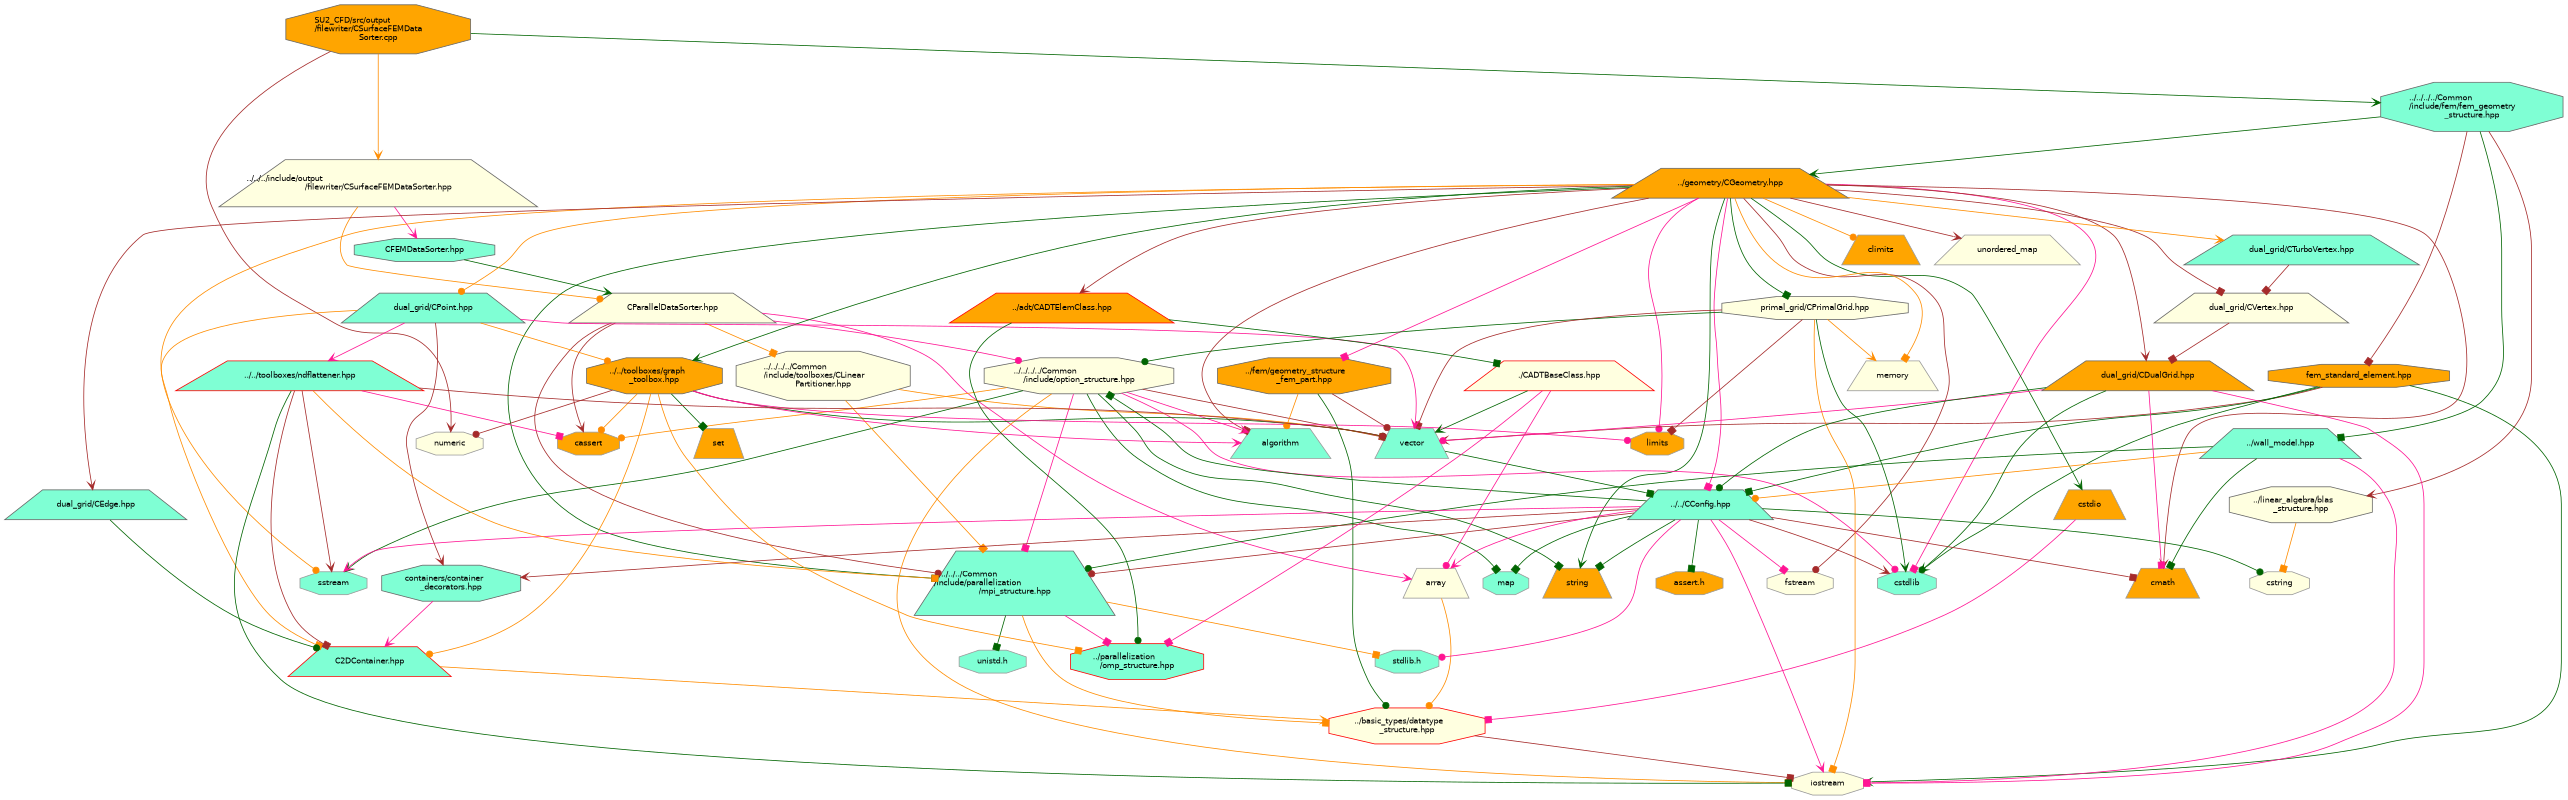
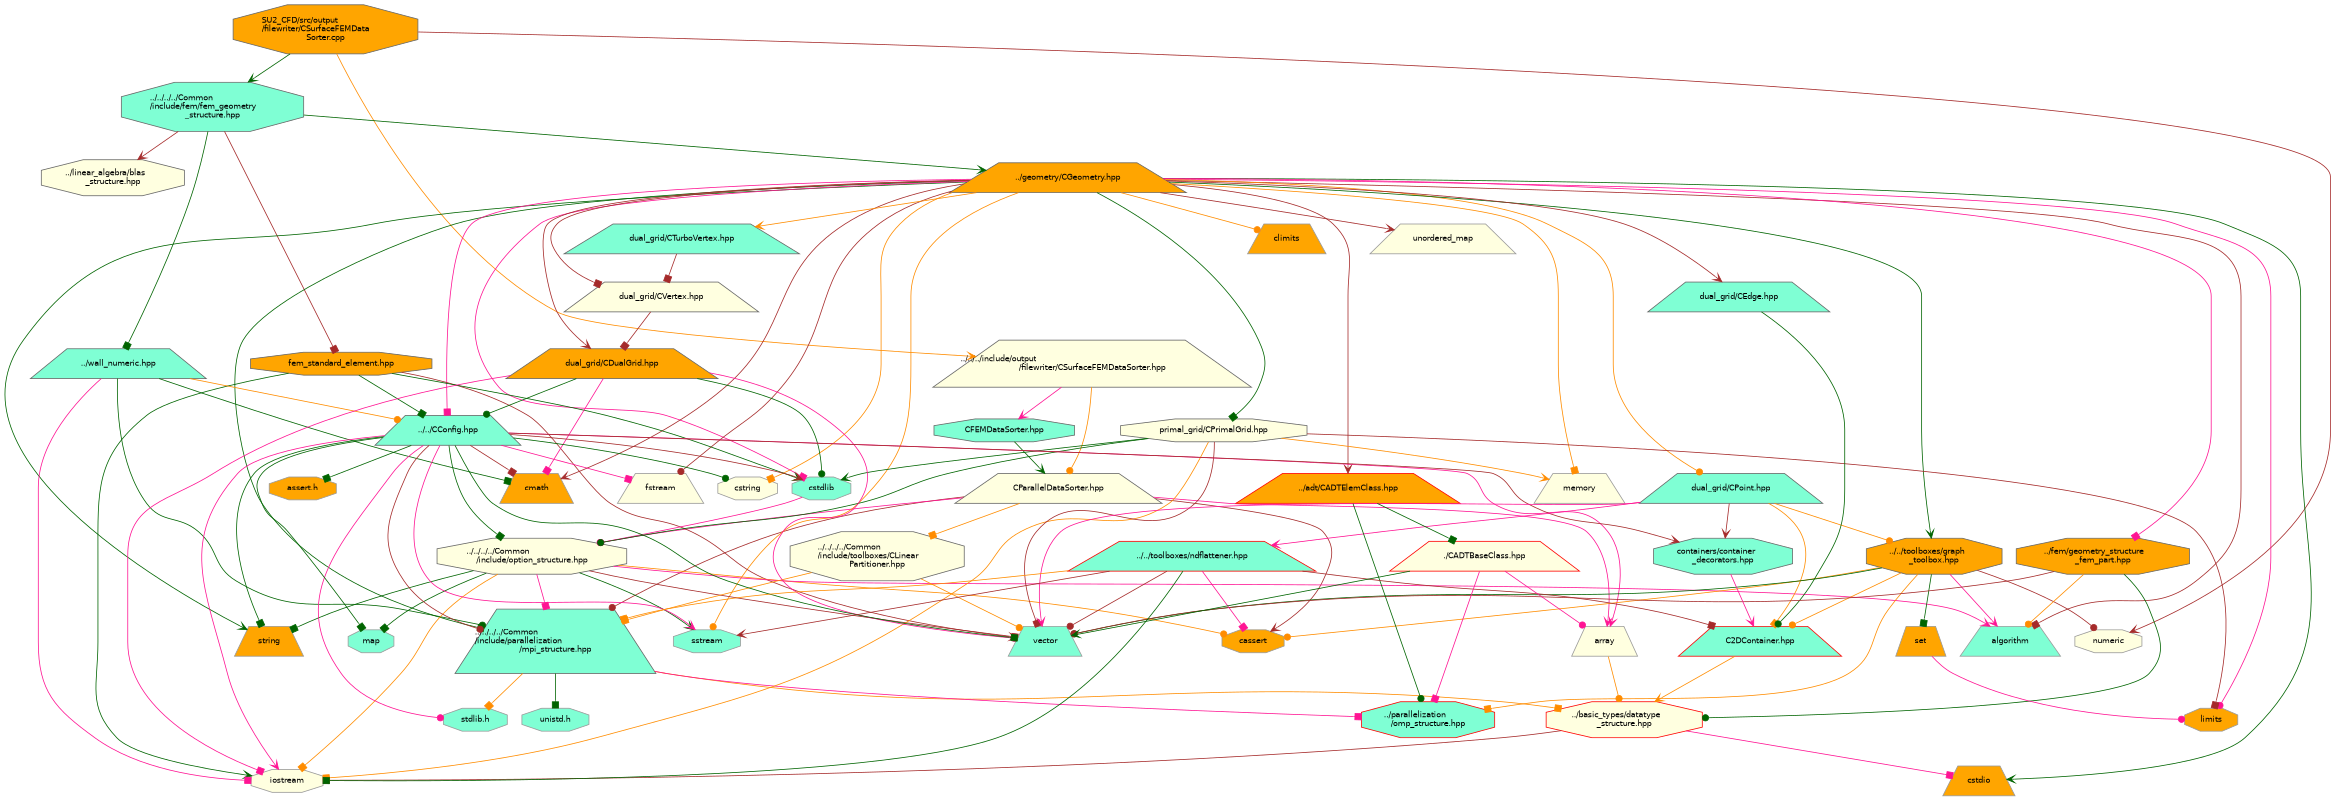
edge "../../toolboxes/graph _toolbox.hpp" -> "limits": now "set" -> "limits"
node "../wall_model.hpp": label "../wall_model.hpp" -> "../wall_numeric.hpp"
edge "vector" -> "../../CConfig.hpp": reversed
edge "../../../../Common /include/option_structure.hpp" -> "cstdlib": reversed
edge "../linear_algebra/blas _structure.hpp" -> "cstring": now "../geometry/CGeometry.hpp" -> "cstring"
node "fstream": shape octagon -> trapezium
edge "cstdio" -> "../basic_types/datatype _structure.hpp": reversed
